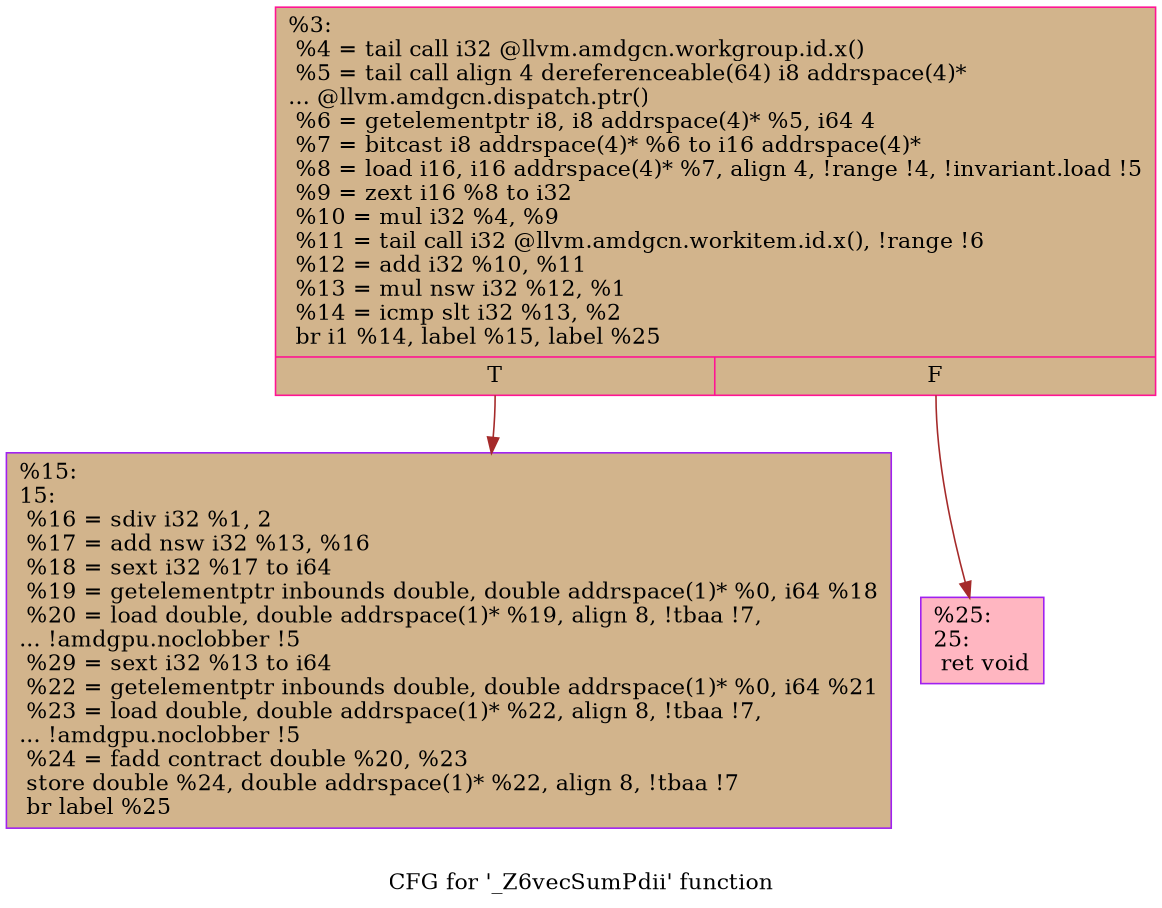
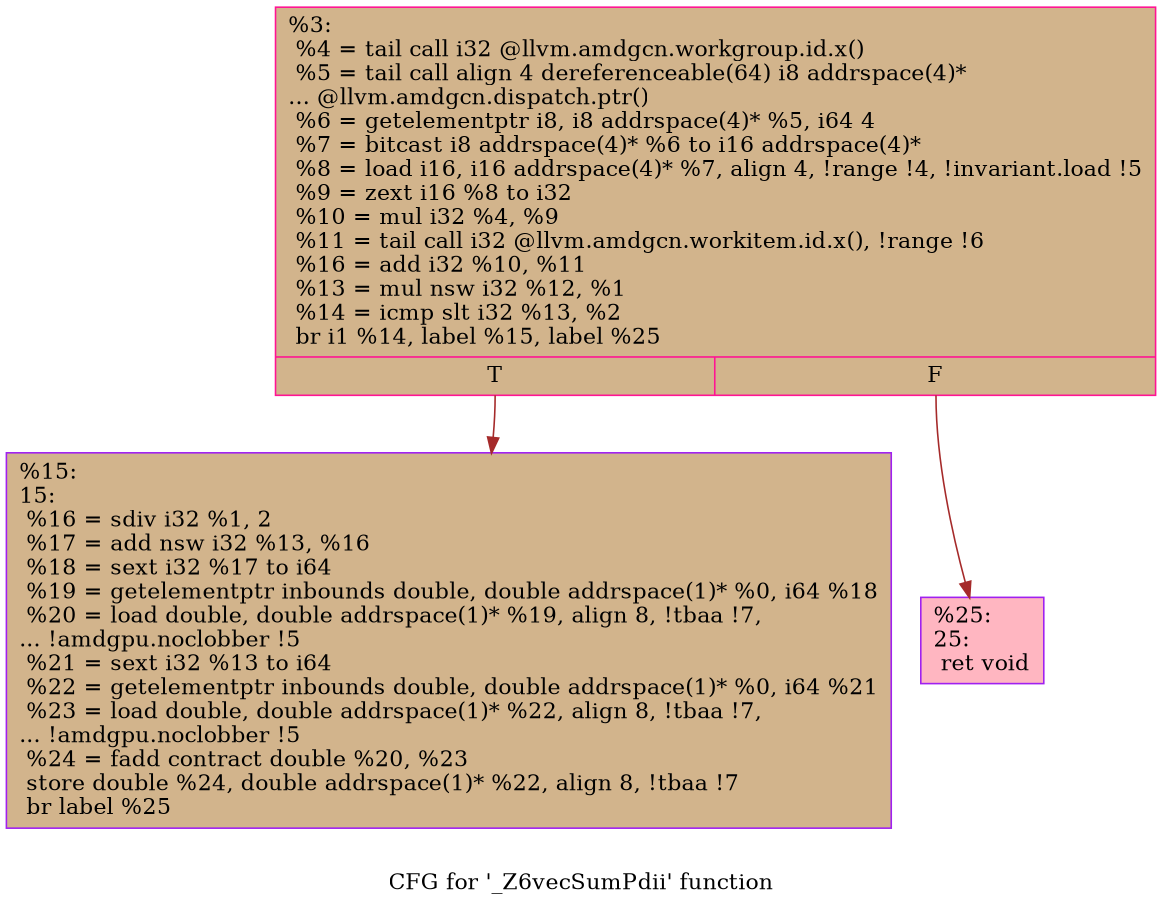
node "%3:": text "%12 = add i32 %10, %11" -> "%16 = add i32 %10, %11"
node "%15:": text "%29 = sext i32 %13 to i64" -> "%21 = sext i32 %13 to i64"
